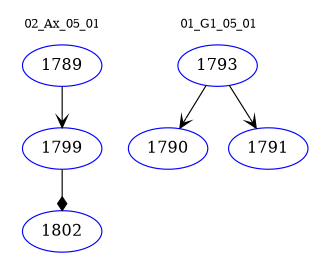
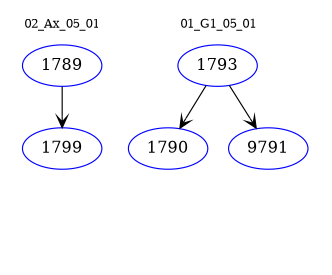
node "1791": label "1791" -> "9791"
node "1802": removed
